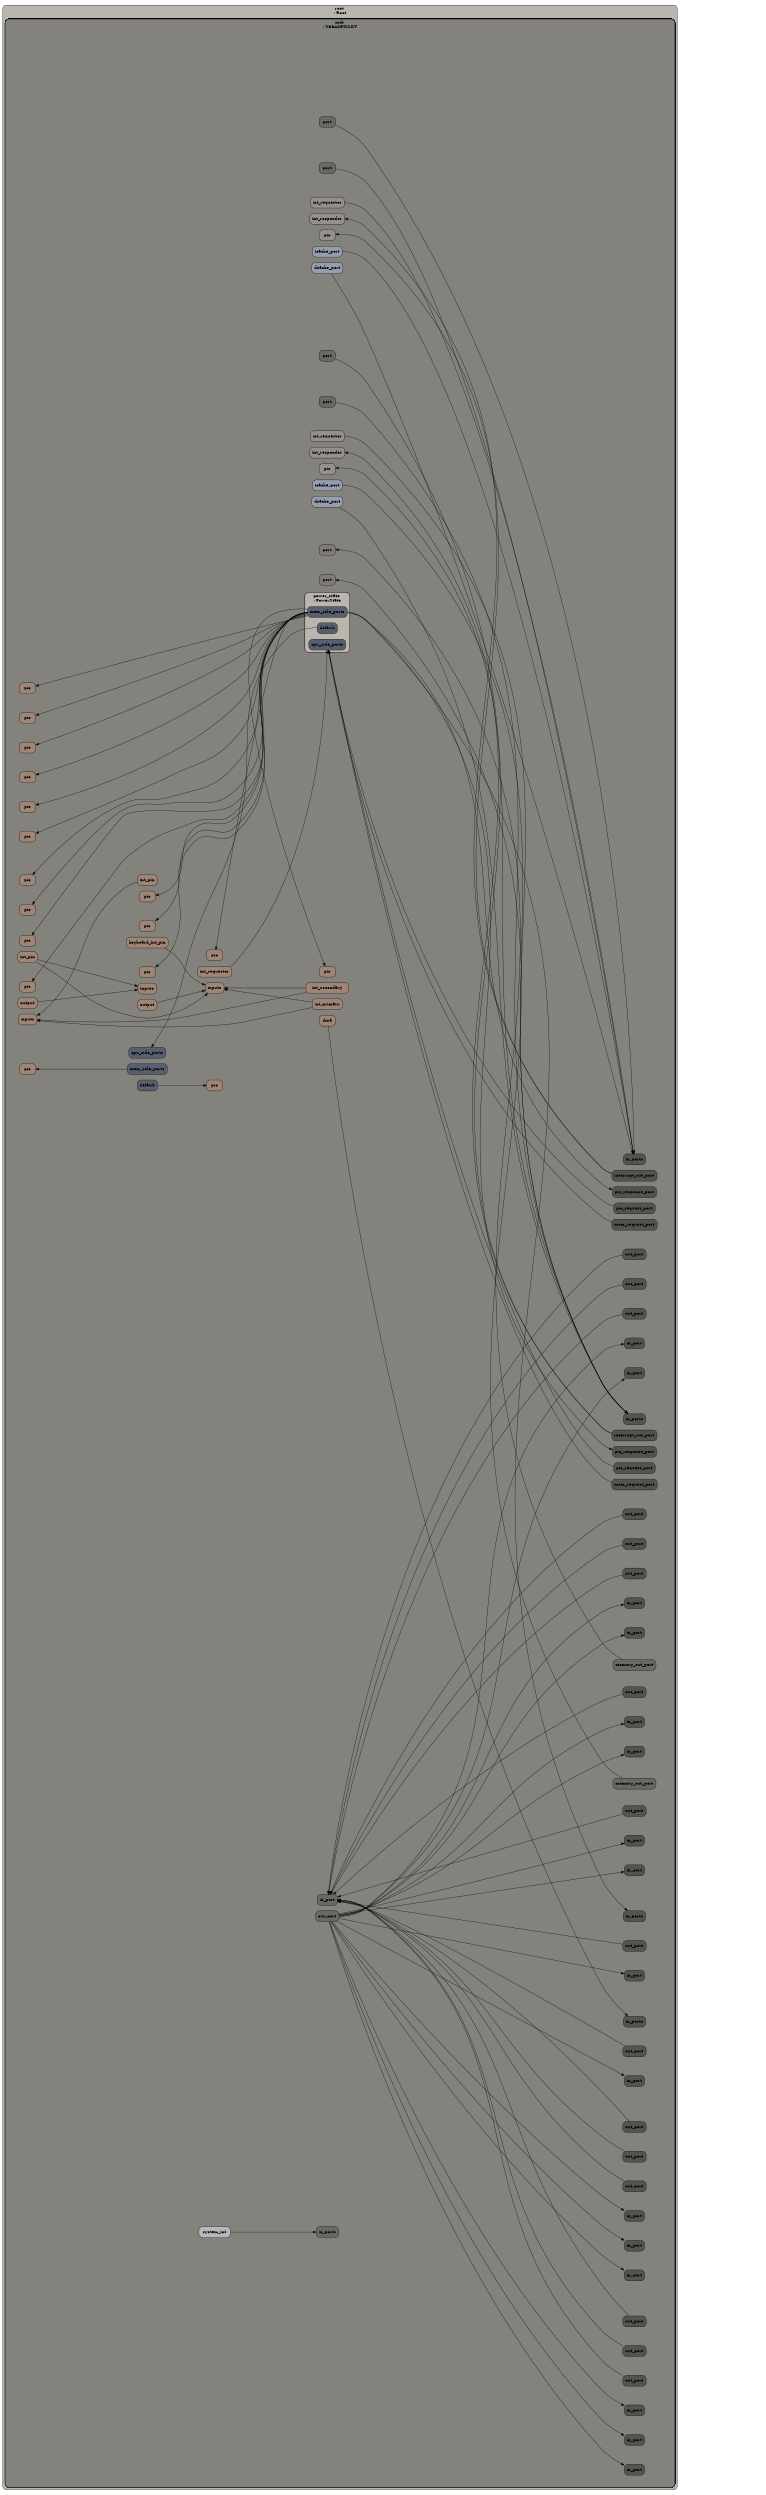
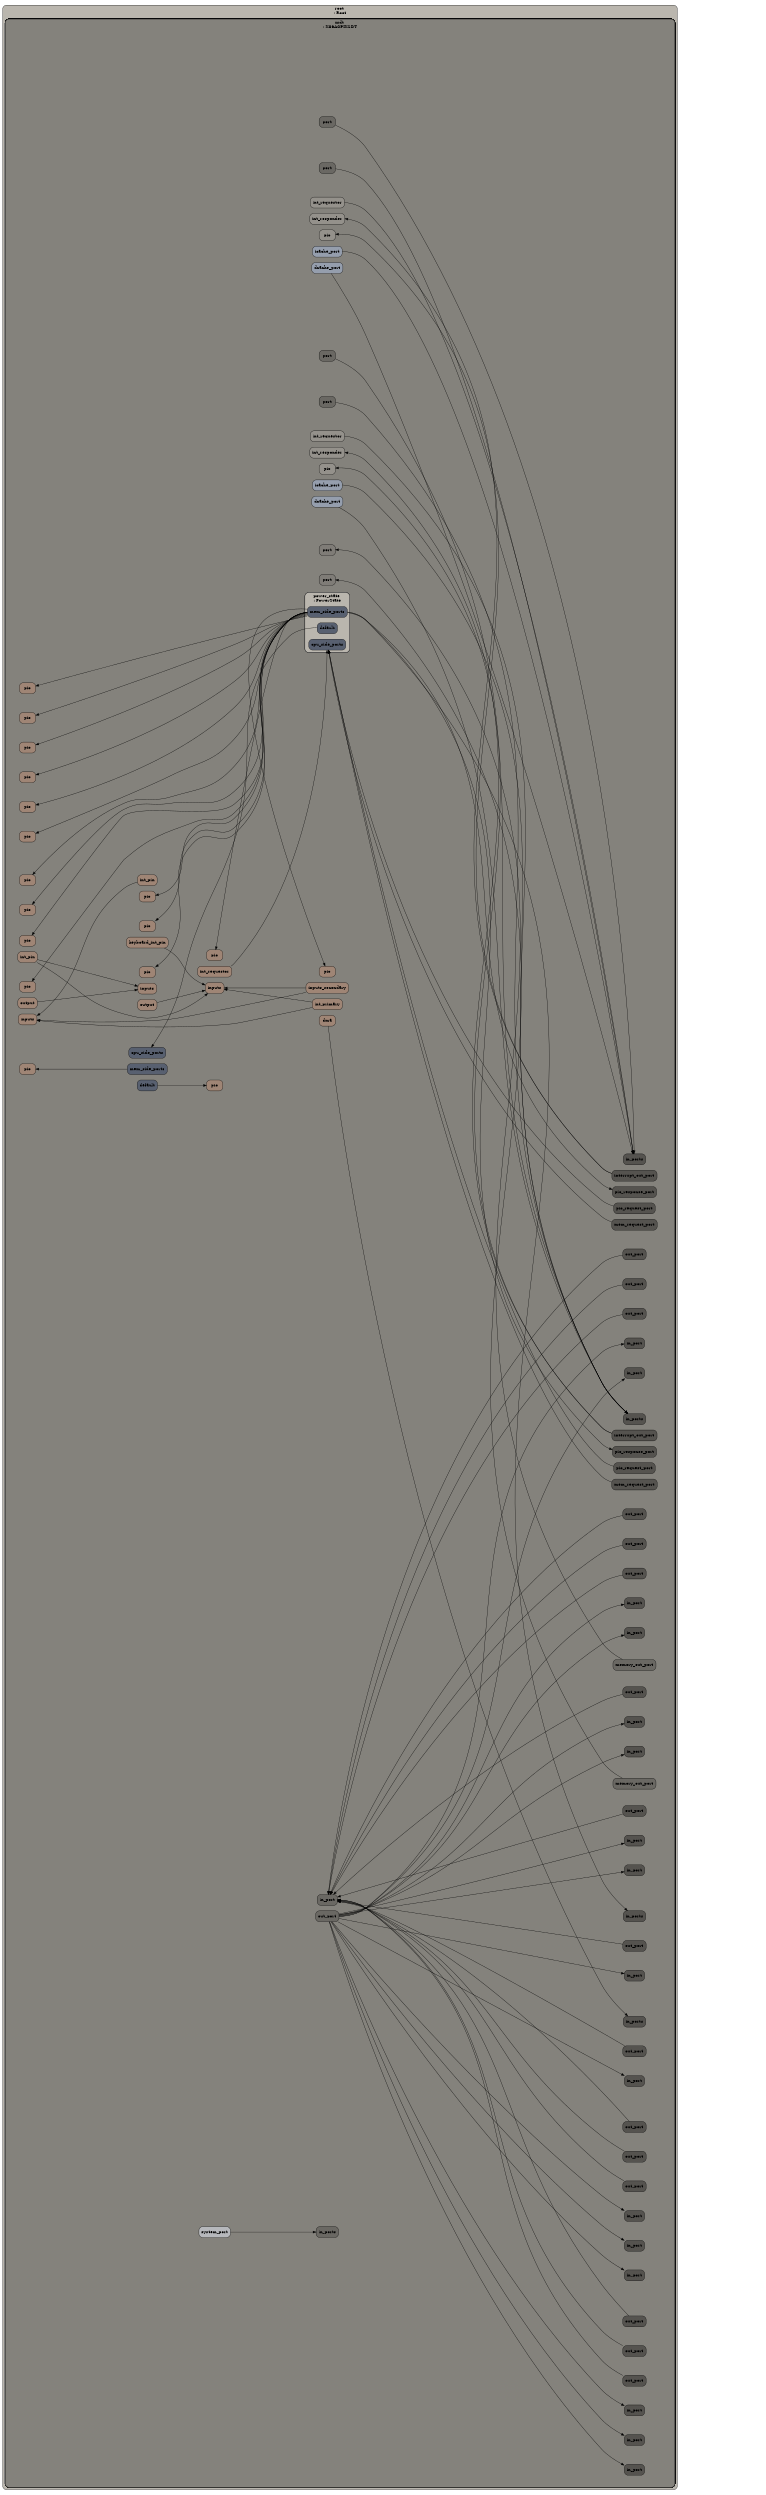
node "int_secondary": label "int_secondary" -> "inputs_secondary"
node "system_int": label "system_int" -> "system_port"
